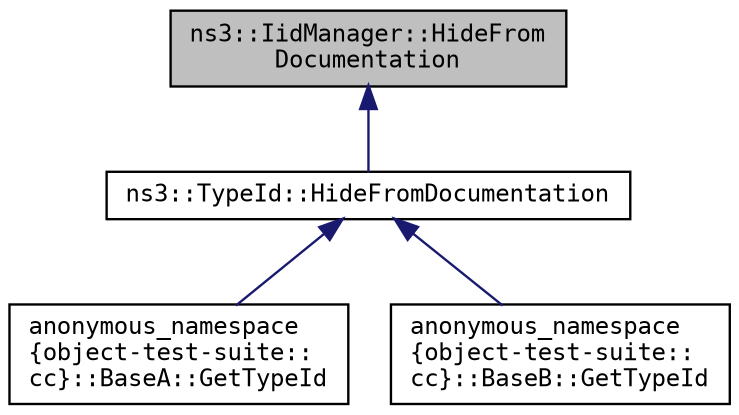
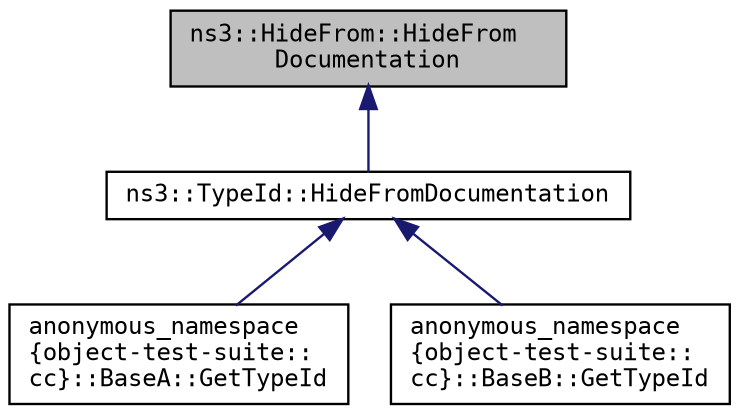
node "ns3::IidManager::HideFrom Documentation": label "ns3::IidManager::HideFrom Documentation" -> "ns3::HideFrom::HideFrom Documentation"
